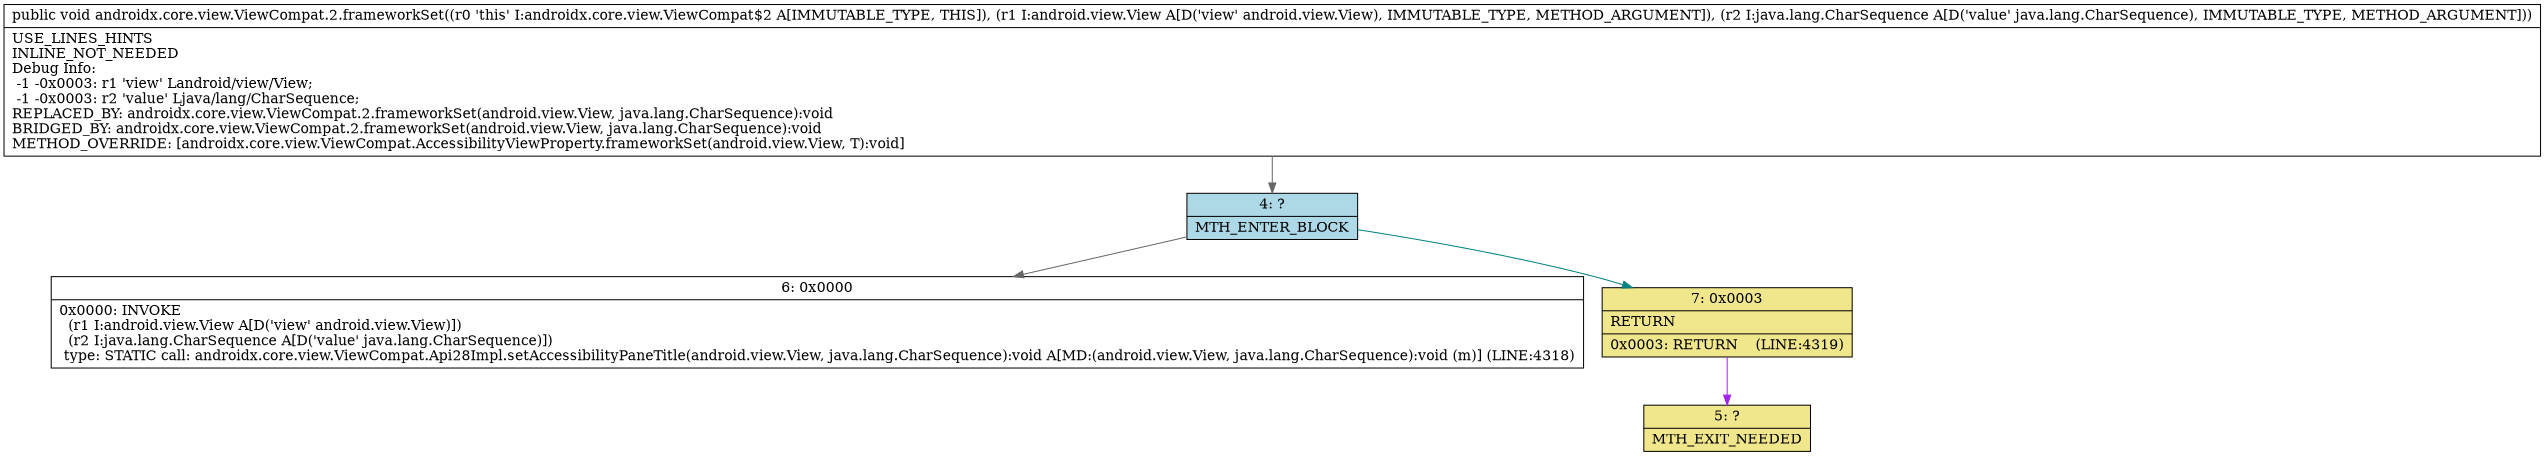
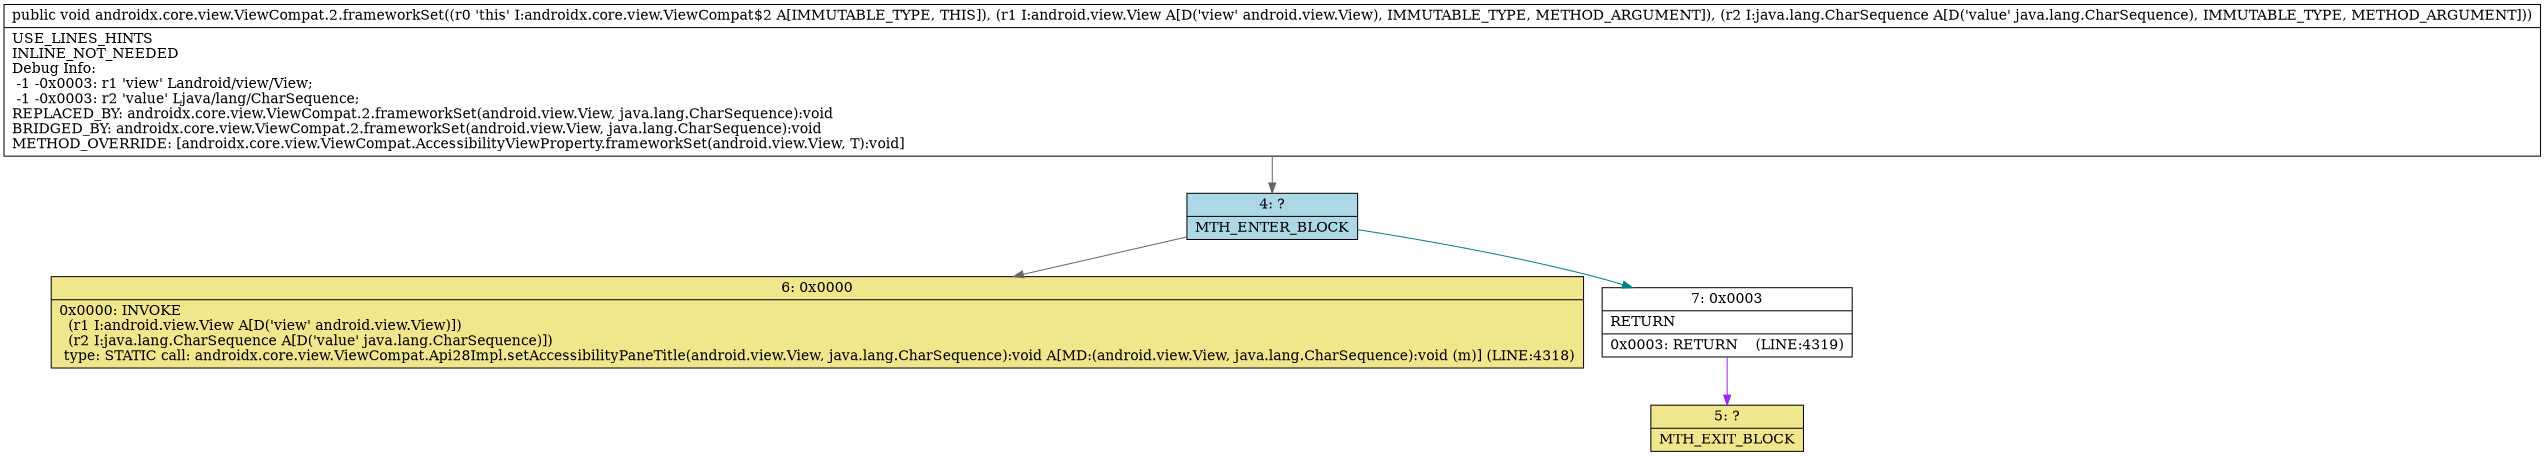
node "6: 0x0000": fillcolor white -> khaki
node "7: 0x0003": fillcolor khaki -> white
node "5: ?": text "MTH_EXIT_NEEDED" -> "MTH_EXIT_BLOCK"
